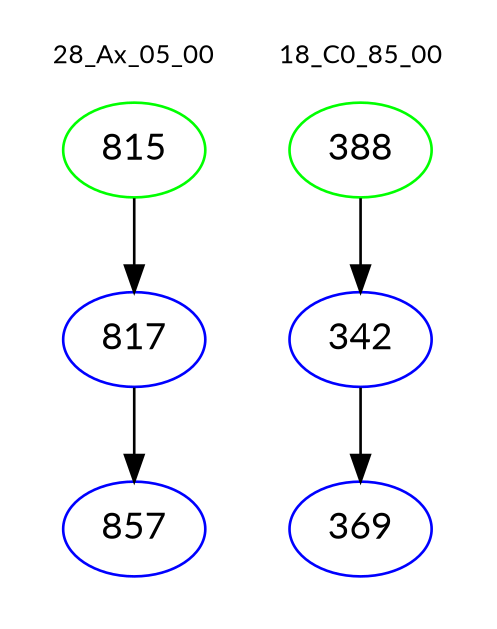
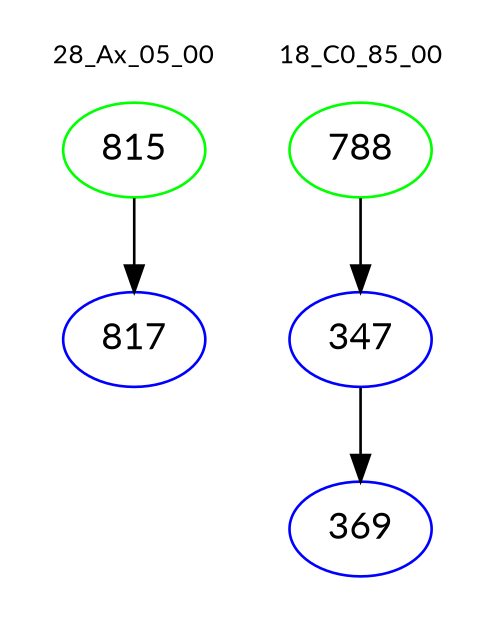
node "388": label "388" -> "788"
node "342": label "342" -> "347"
node "857": removed
